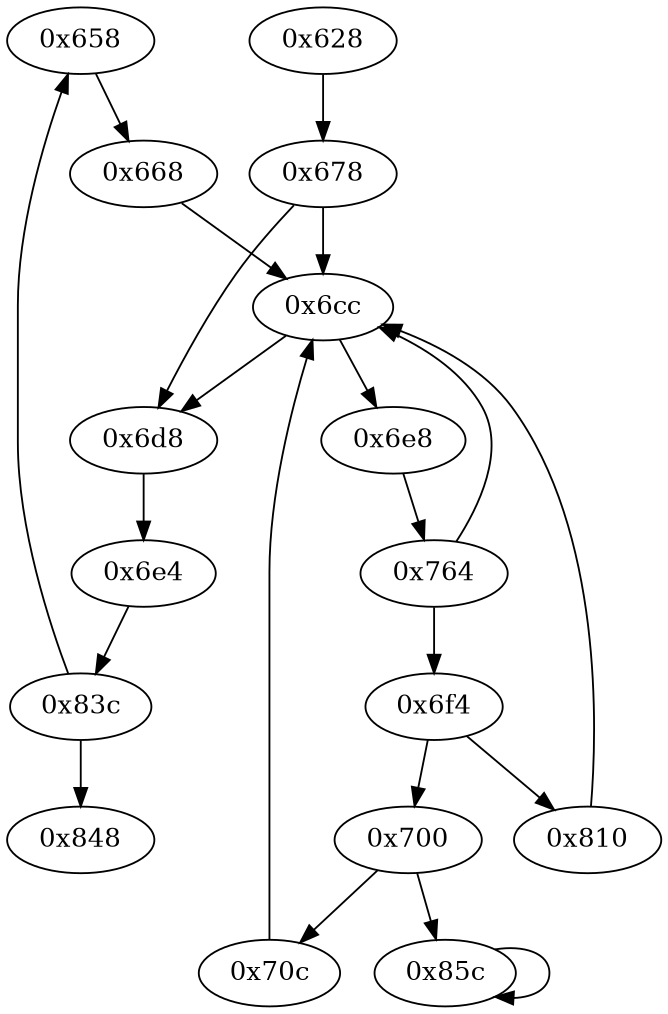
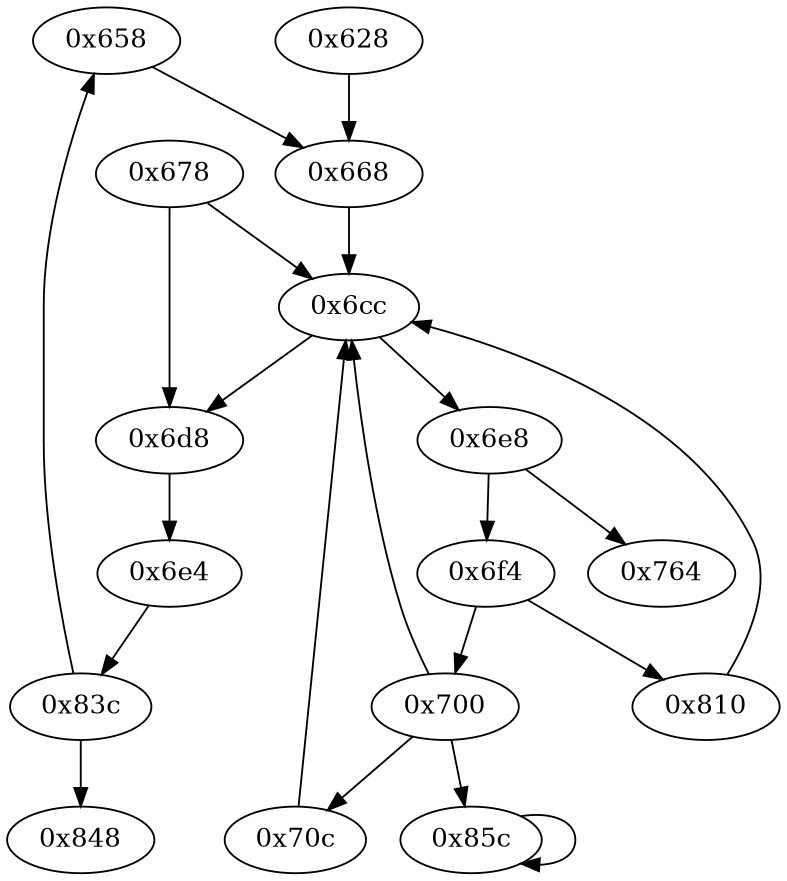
edge "0x628" -> "0x678": now "0x628" -> "0x668"
edge "0x764" -> "0x6cc": now "0x700" -> "0x6cc"
edge "0x764" -> "0x6f4": now "0x6e8" -> "0x6f4"
